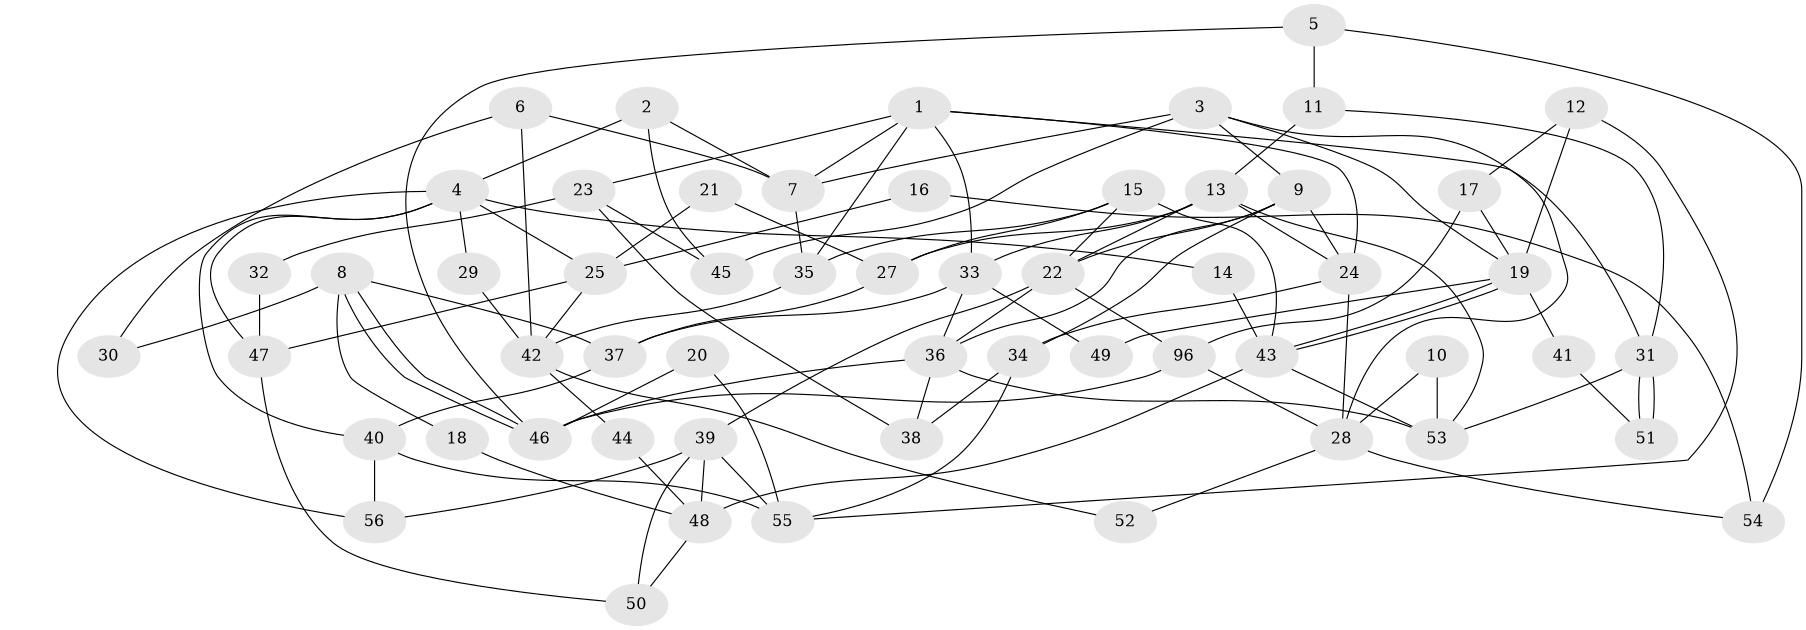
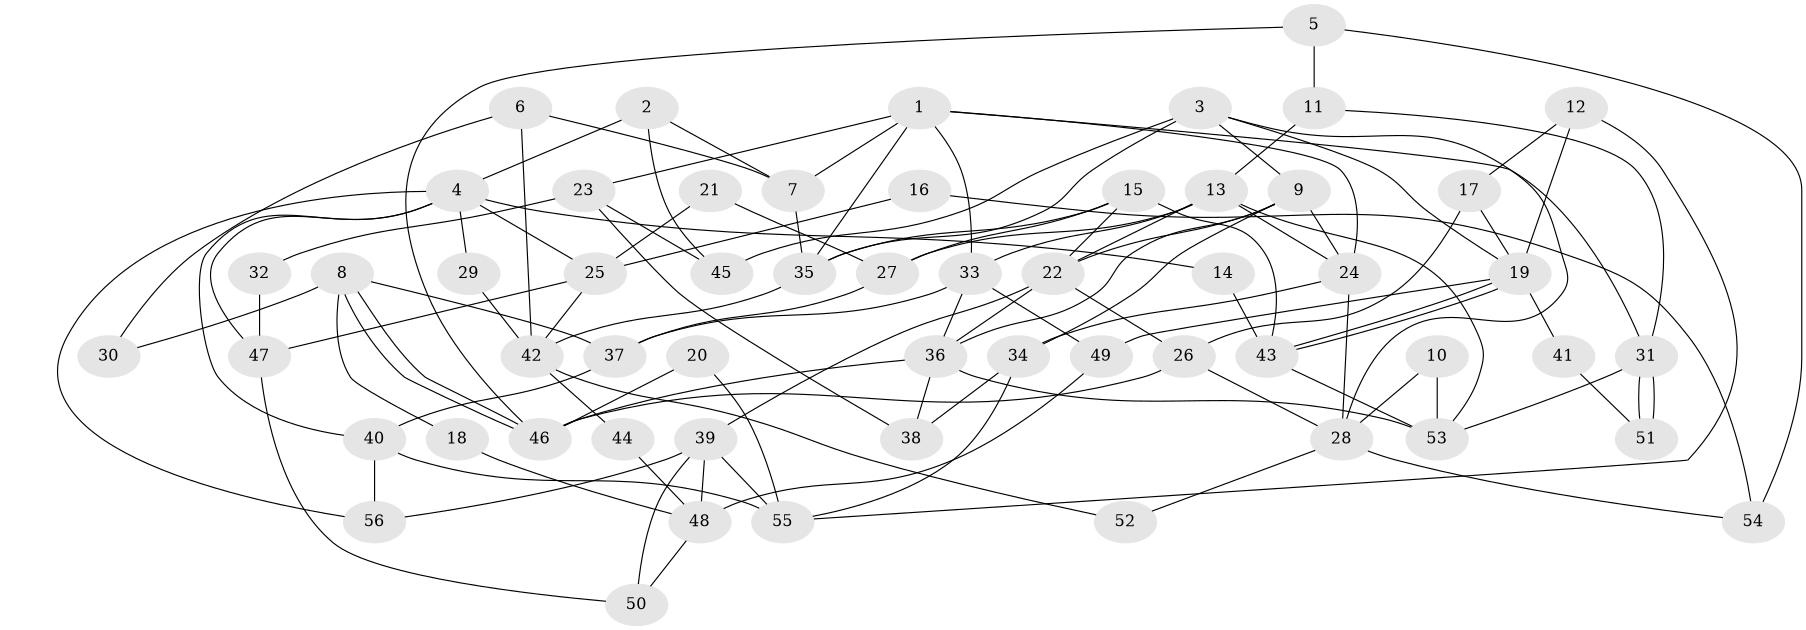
edge "3" -- "7": now "3" -- "35"
node "96": label "96" -> "26"
edge "43" -- "48": now "49" -- "48"
